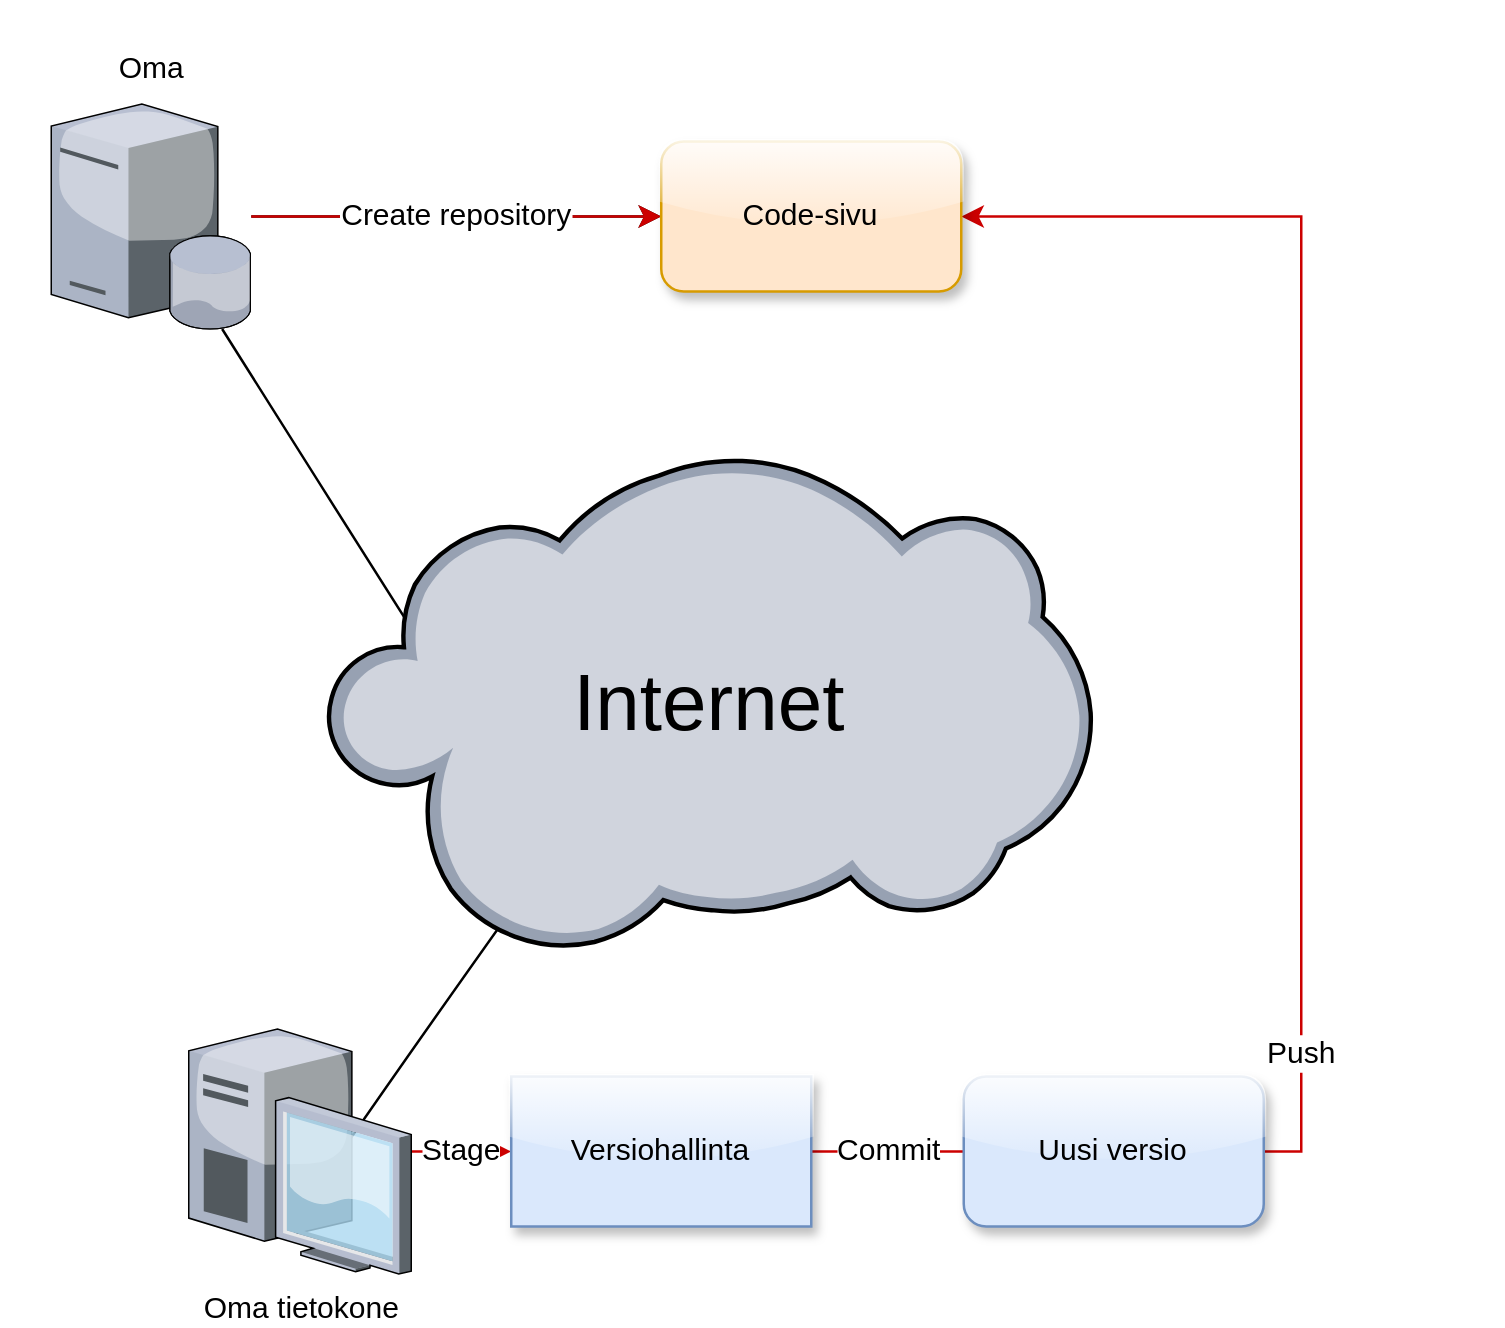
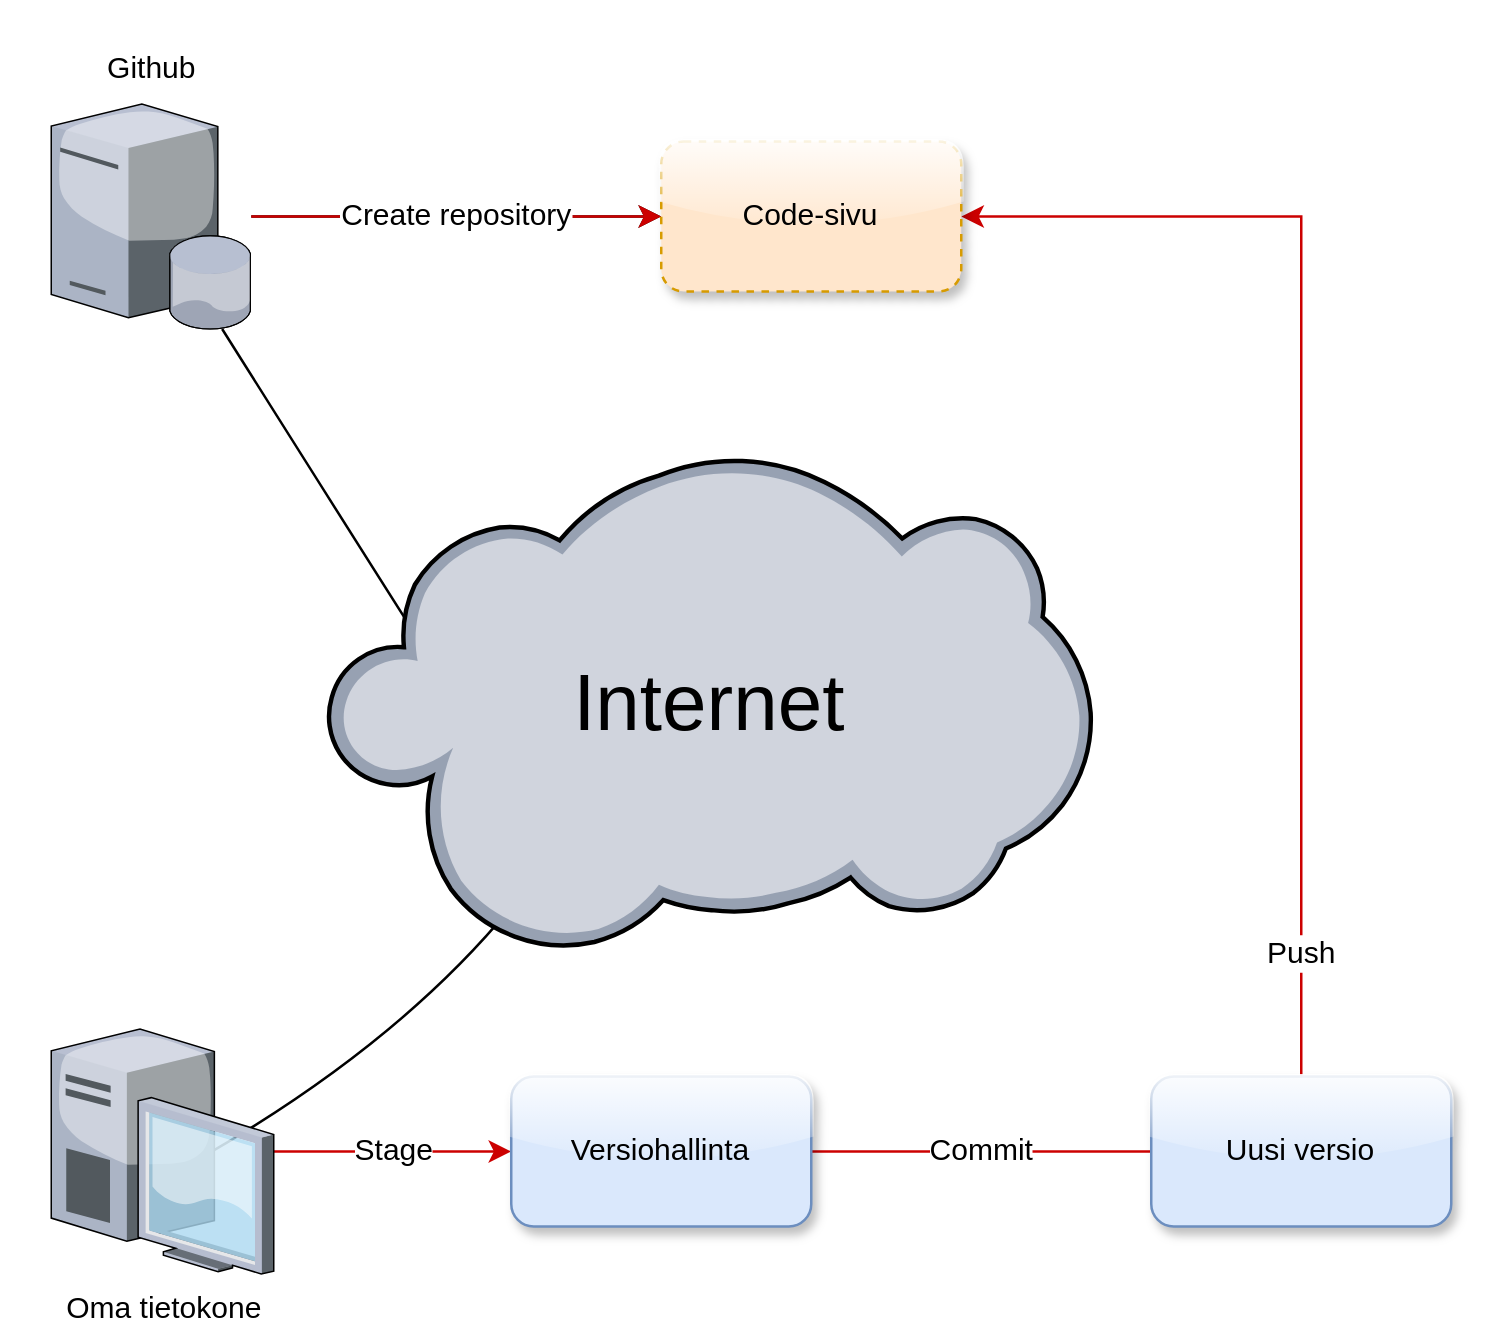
node "Oma": label "Oma" -> "Github"
node "Code-sivu": style solid -> dashed
node "Oma tietokone": moved (300, 1151) -> (163, 1151)
node "Versiohallinta": shape rectangle -> rounded rectangle
node "Uusi versio": moved (1114, 1151) -> (1301, 1151)
